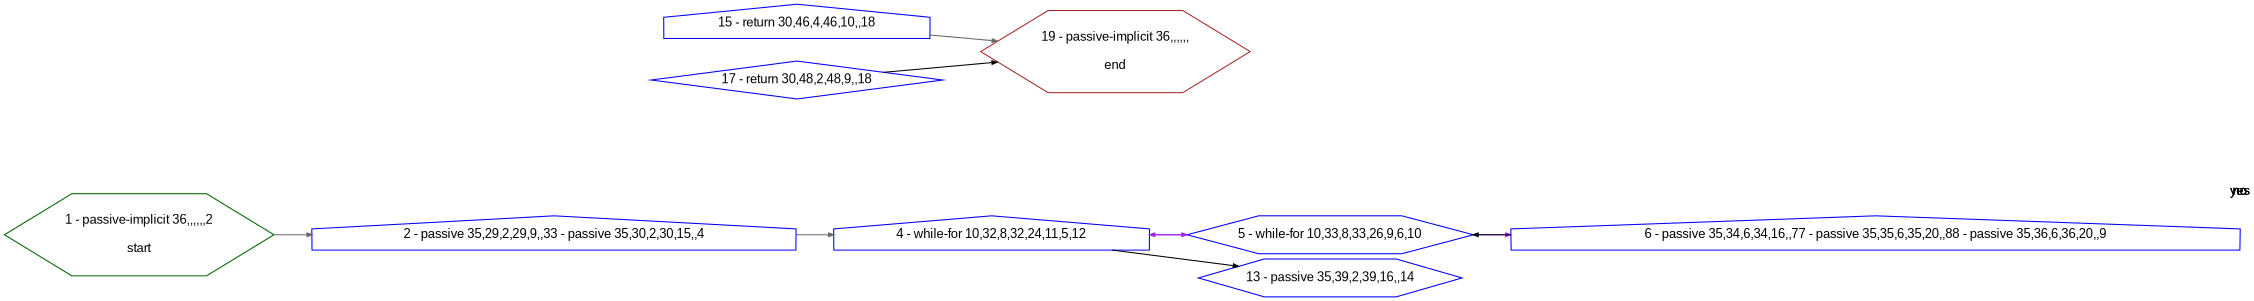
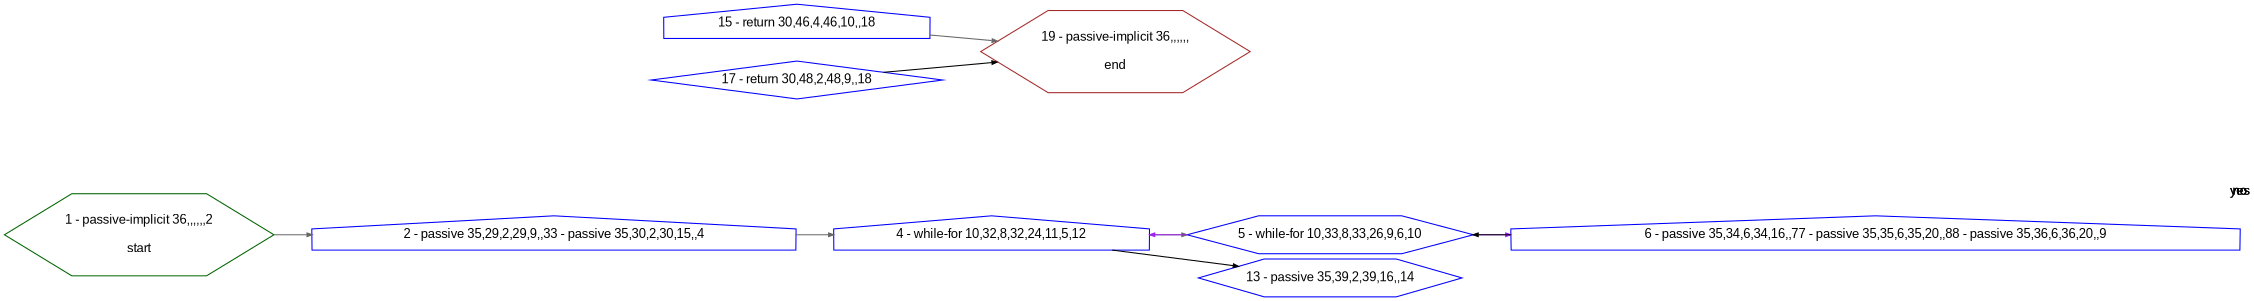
edge "4 - while-for 10,32,8,32,24,11,5,12" -> "5 - while-for 10,33,8,33,26,9,6,10": color purple -> gray40
